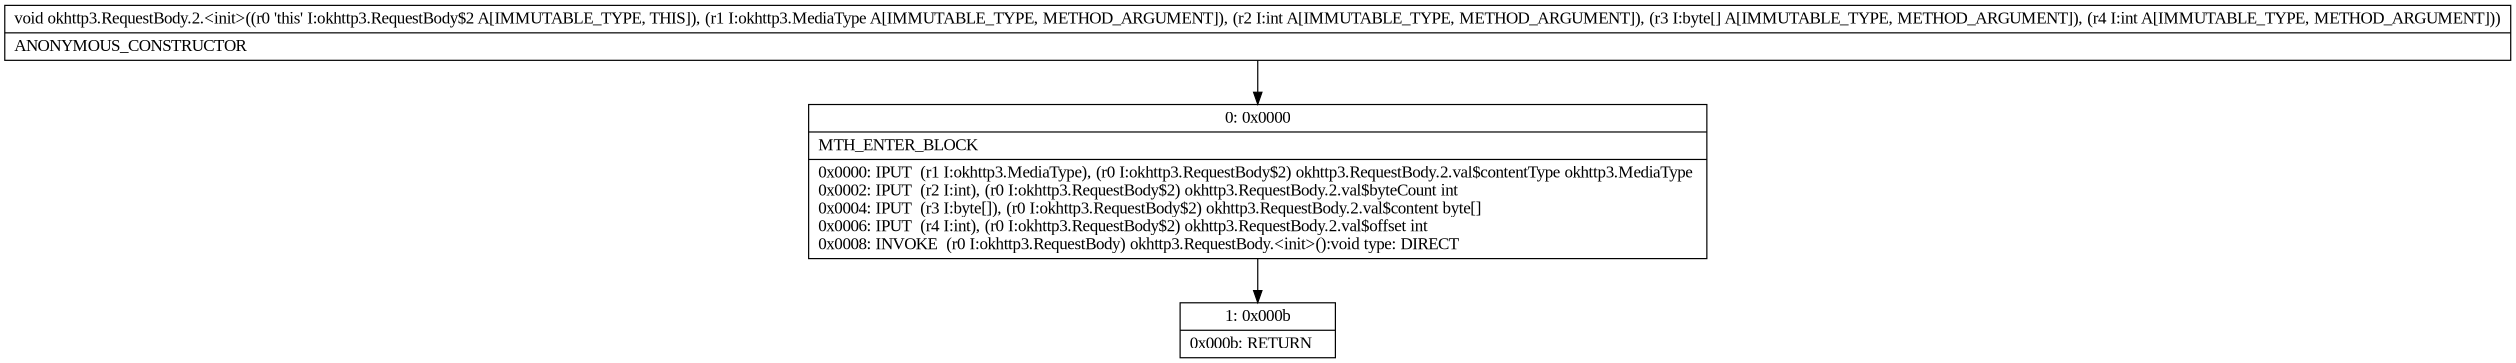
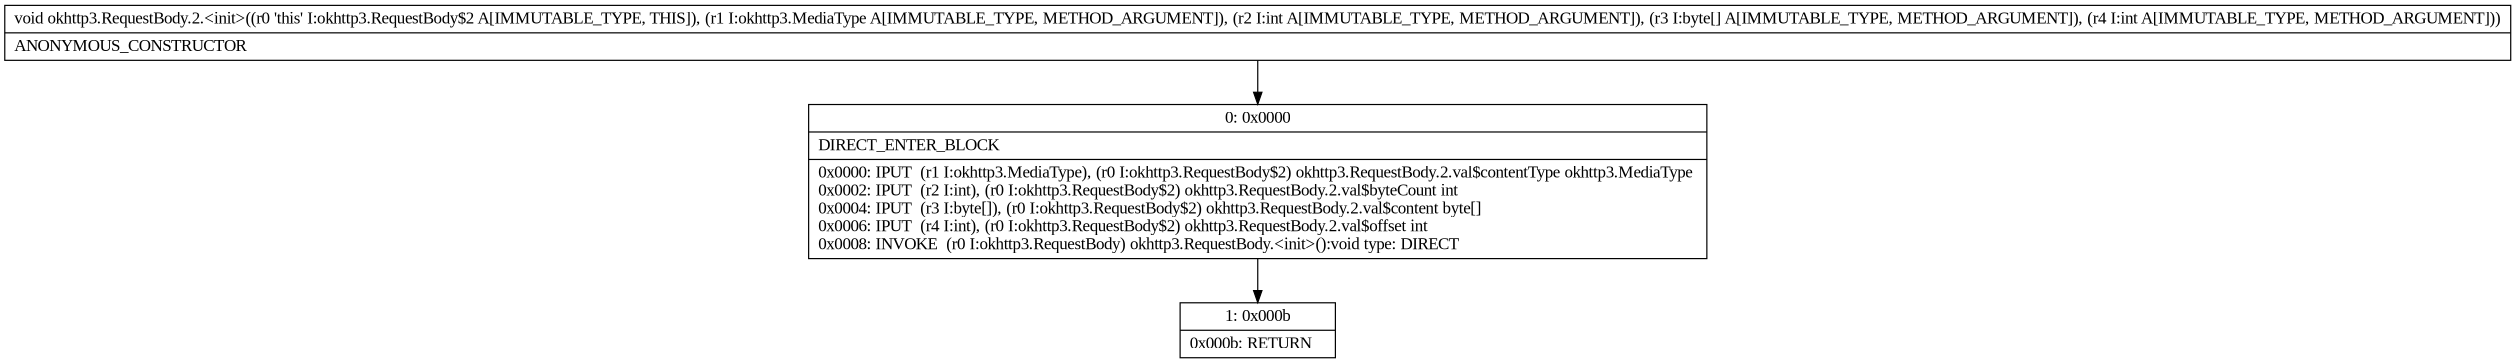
node "0: 0x0000": text "MTH_ENTER_BLOCK" -> "DIRECT_ENTER_BLOCK"
